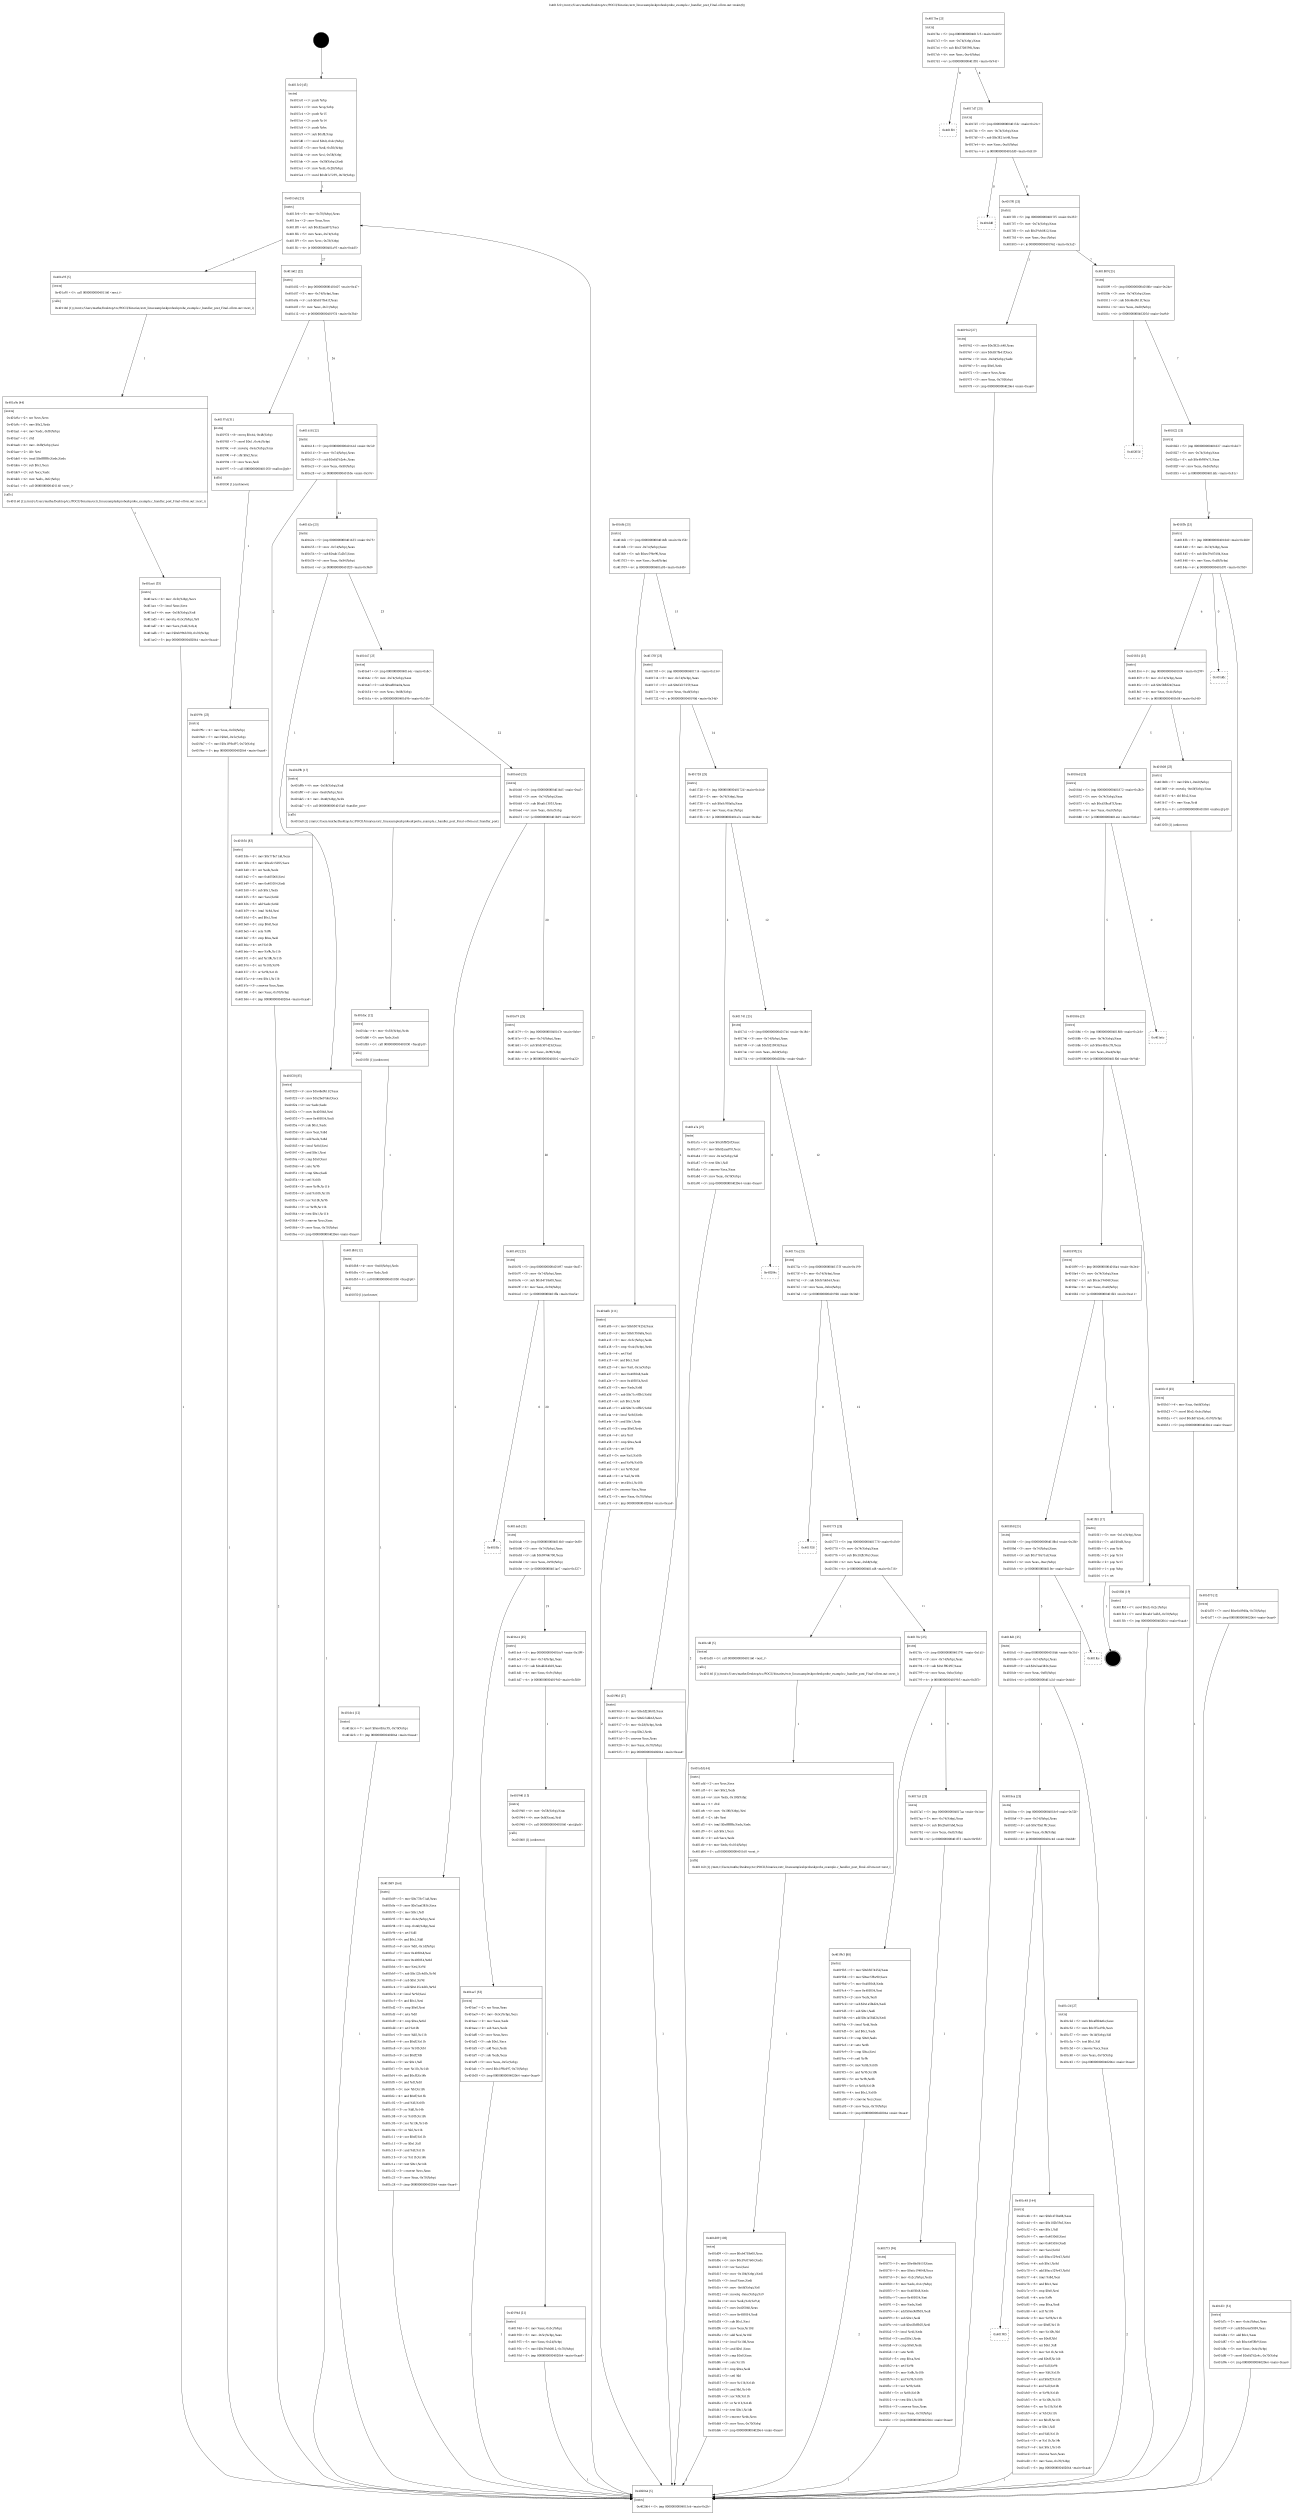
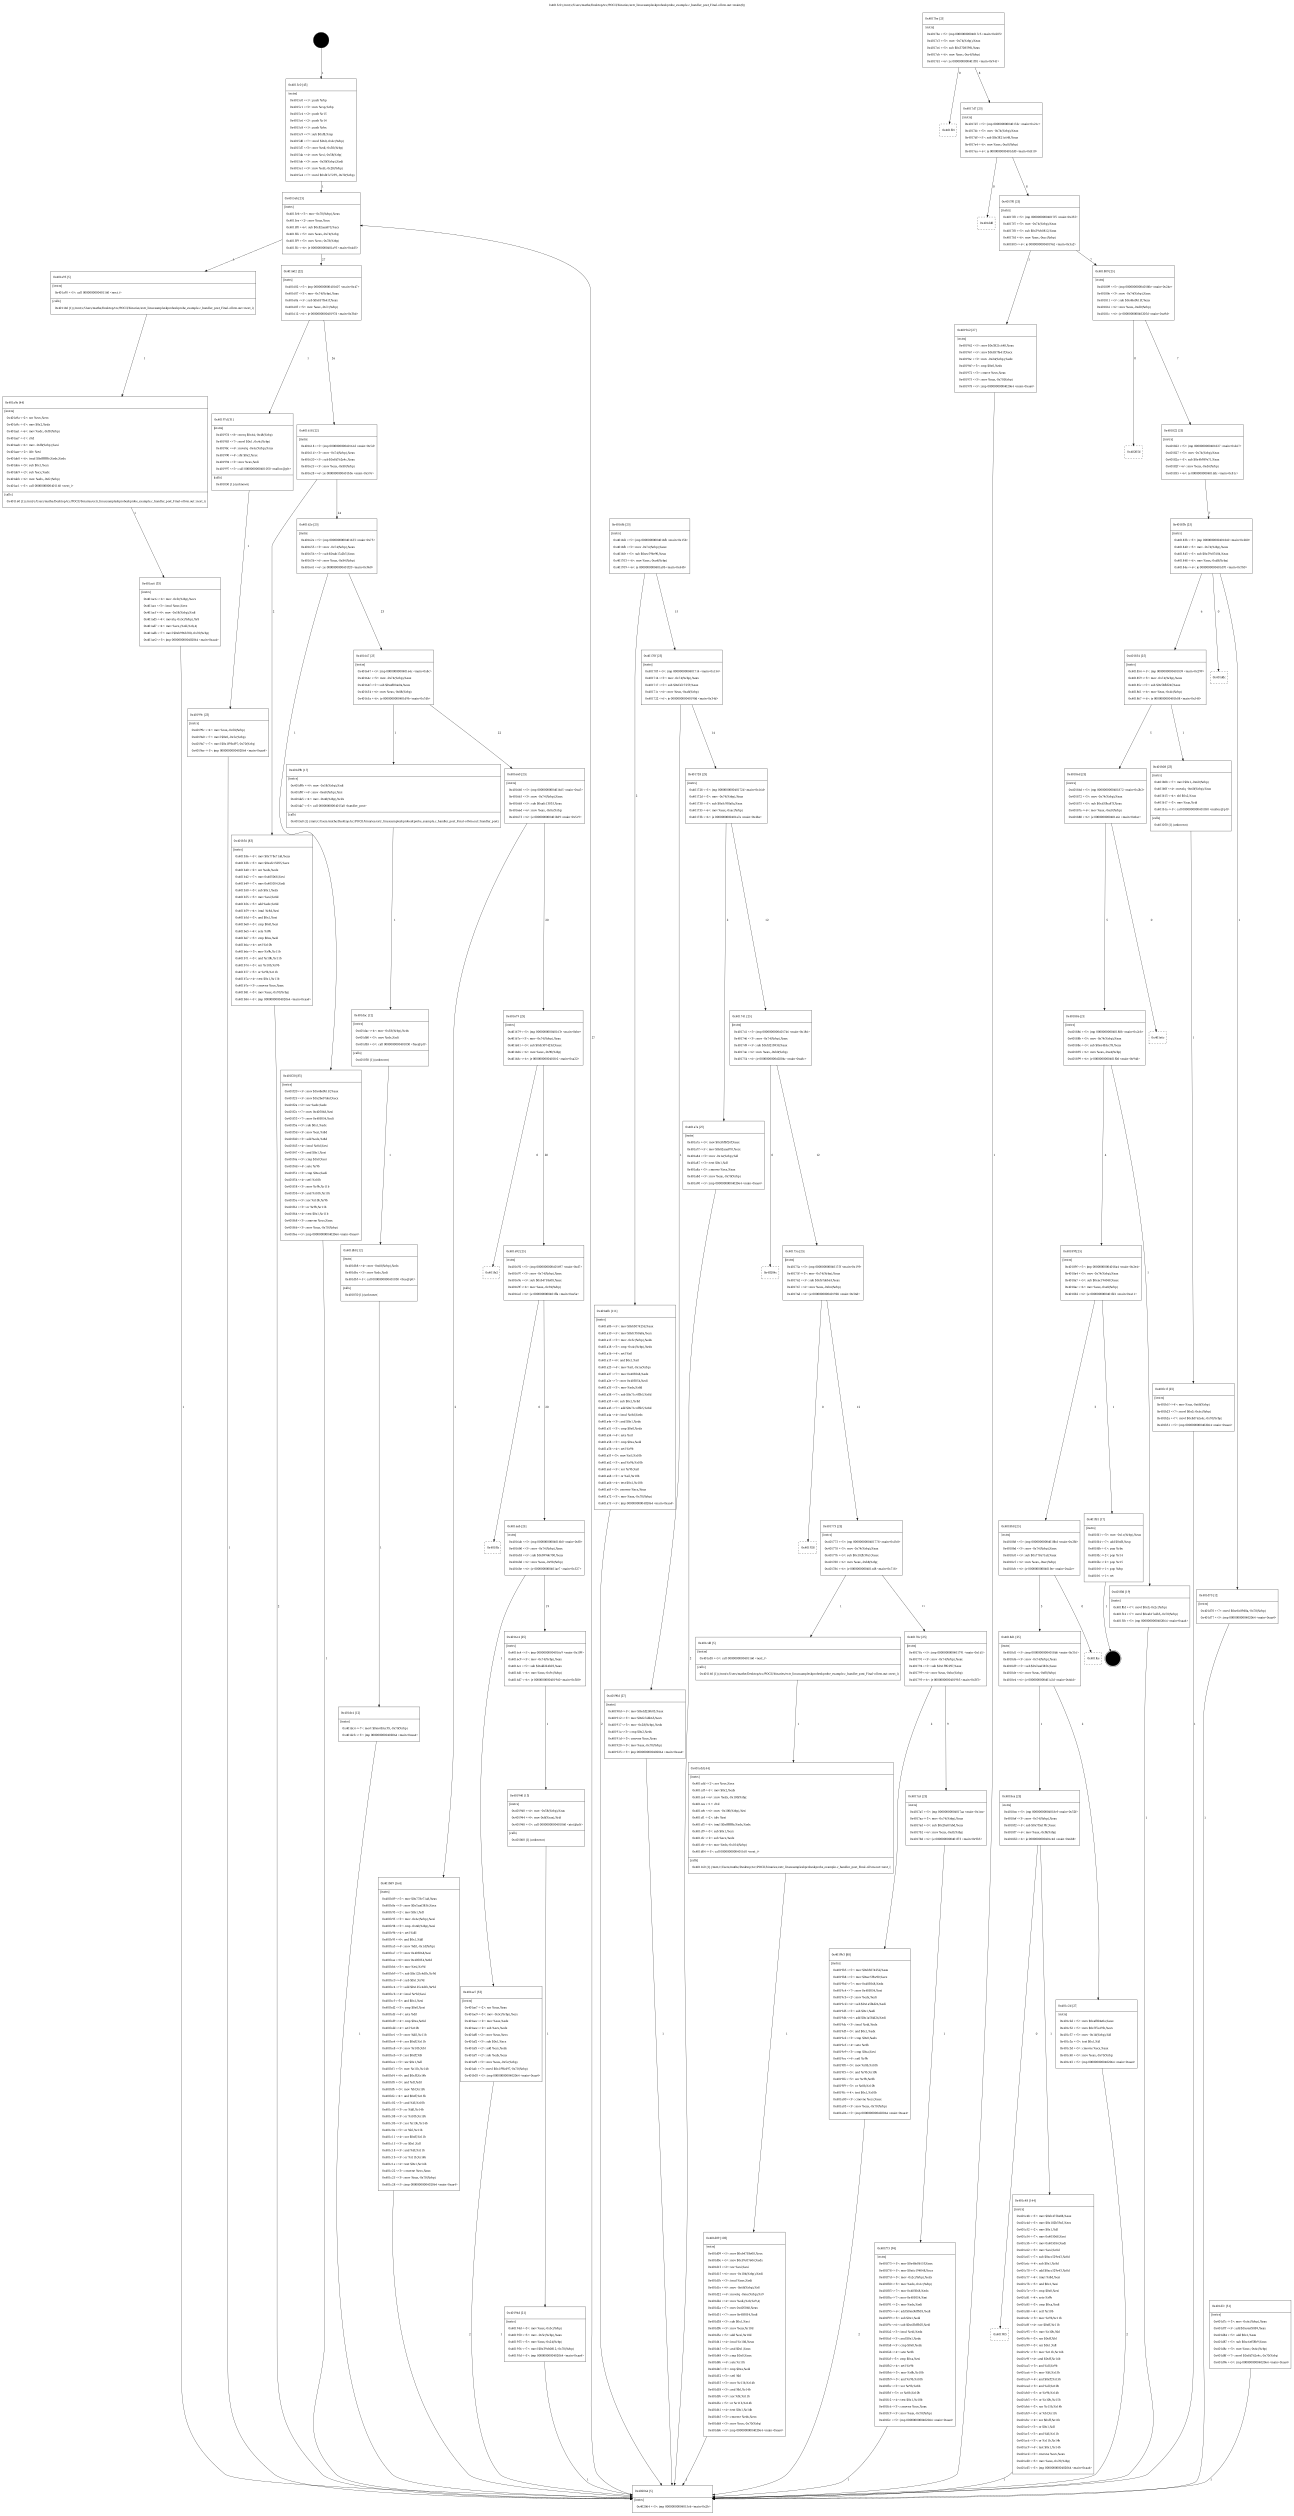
node "0x401fe2": added
